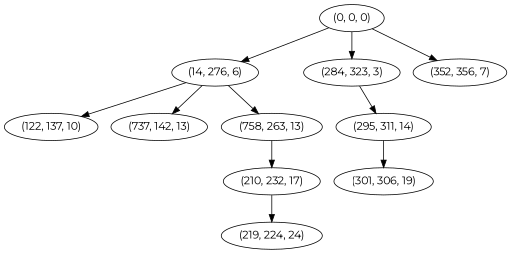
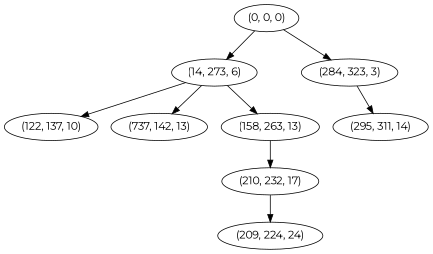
node "(14, 276, 6)": label "(14, 276, 6)" -> "(14, 273, 6)"
node "(352, 356, 7)": removed
node "(758, 263, 13)": label "(758, 263, 13)" -> "(158, 263, 13)"
node "(301, 306, 19)": removed
node "(219, 224, 24)": label "(219, 224, 24)" -> "(209, 224, 24)"
